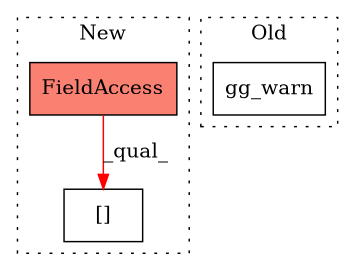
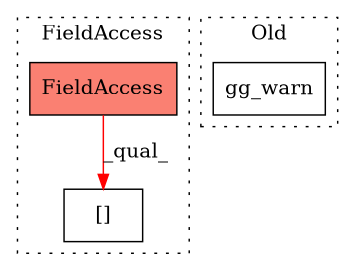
cluster "New": label "New" -> "FieldAccess"
